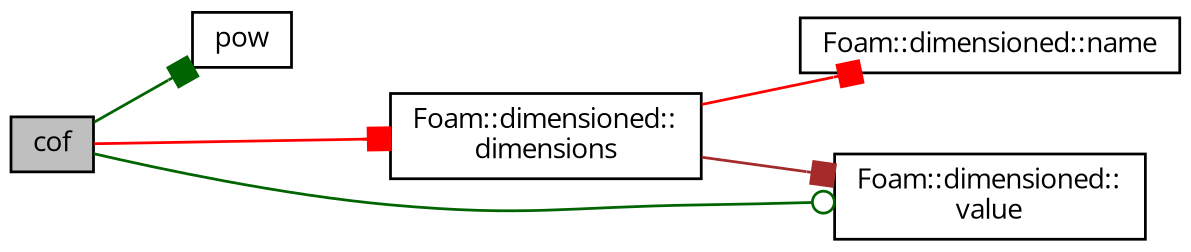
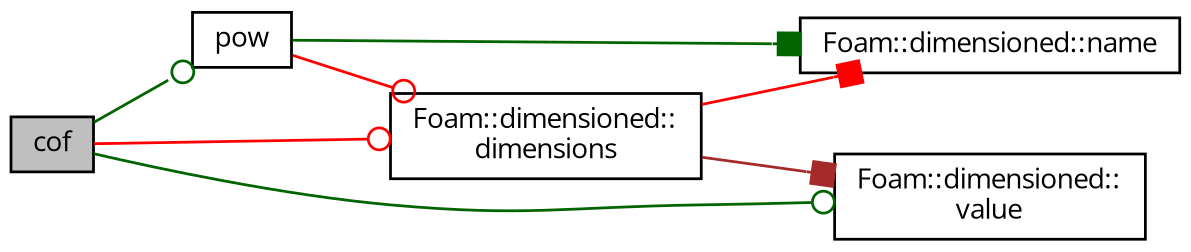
edge "pow" -> "Foam::dimensioned::name": added
edge "pow" -> "Foam::dimensioned:: dimensions": added
edge "cof" -> "pow": arrowhead box -> odot
edge "cof" -> "Foam::dimensioned:: dimensions": arrowhead box -> odot
